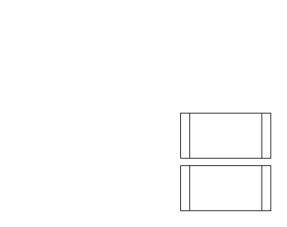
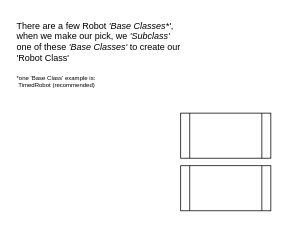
node "There are a few Robot 'Base Classes*', when we make our pick, we 'Subclass' one of these 'Base Classes' to create our 'Robot Class' *one 'Base Class' example is: TimedRobot (recommended)": added
